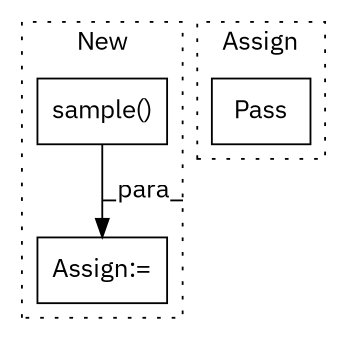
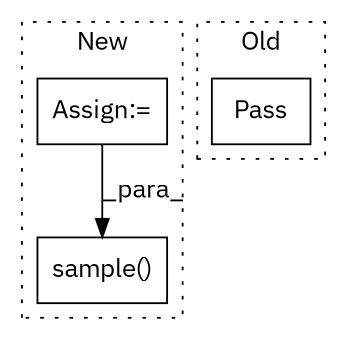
cluster "Assign": label "Assign" -> "Old"
edge "sample()" -> "Assign:=": reversed
